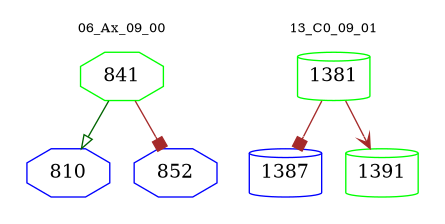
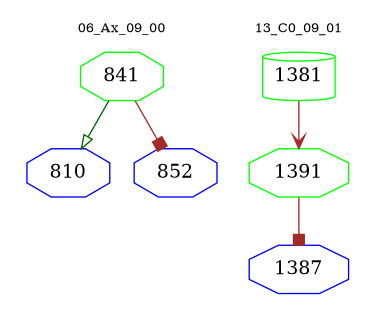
edge "1381" -> "1387": now "1391" -> "1387"
node "1387": shape cylinder -> octagon
node "1391": shape cylinder -> octagon
